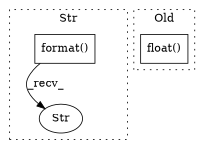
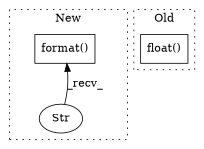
cluster "Str": label "Str" -> "New"
edge "format()" -> "Str": reversed
